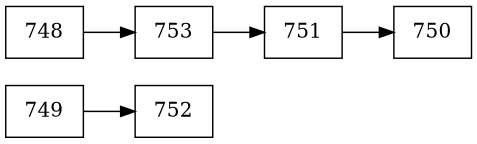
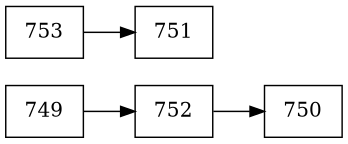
node "748": removed
edge "751" -> "750": now "752" -> "750"
